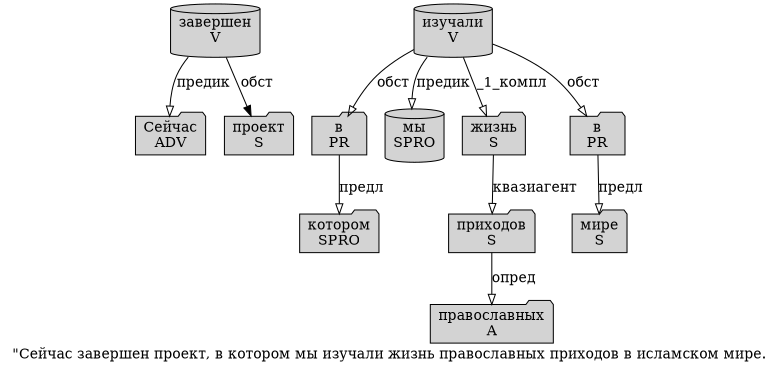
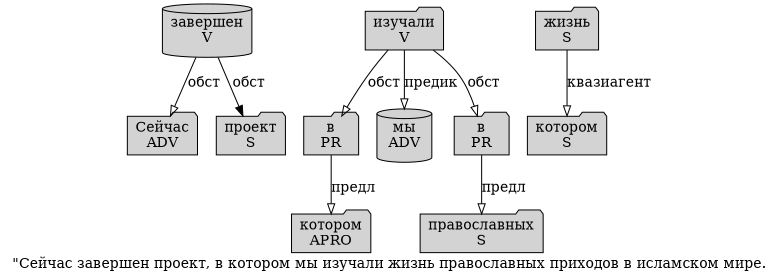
node "изучали V": shape cylinder -> folder
edge "изучали V" -> "жизнь S": removed, label "_1_компл"
edge "завершен V" -> "Сейчас ADV": label "предик" -> "обст"
node "мы SPRO": label "мы SPRO" -> "мы ADV"
node "котором SPRO": label "котором SPRO" -> "котором APRO"
node "приходов S": label "приходов S" -> "котором S"
node "мире S": label "мире S" -> "православных S"
node "православных A": removed
